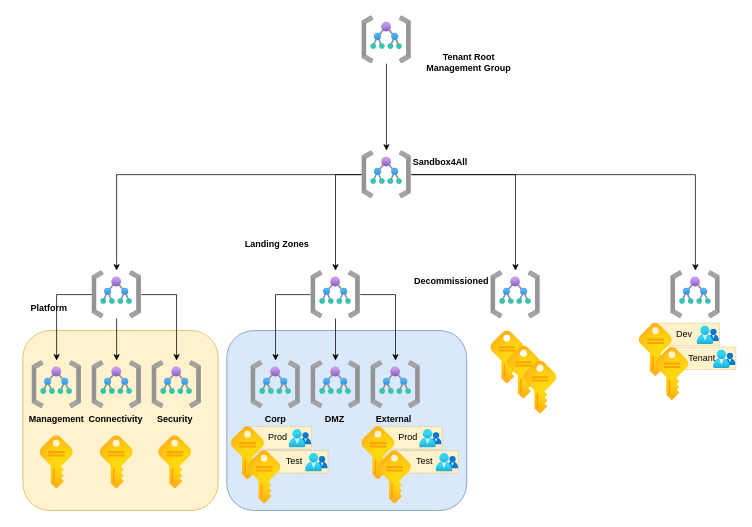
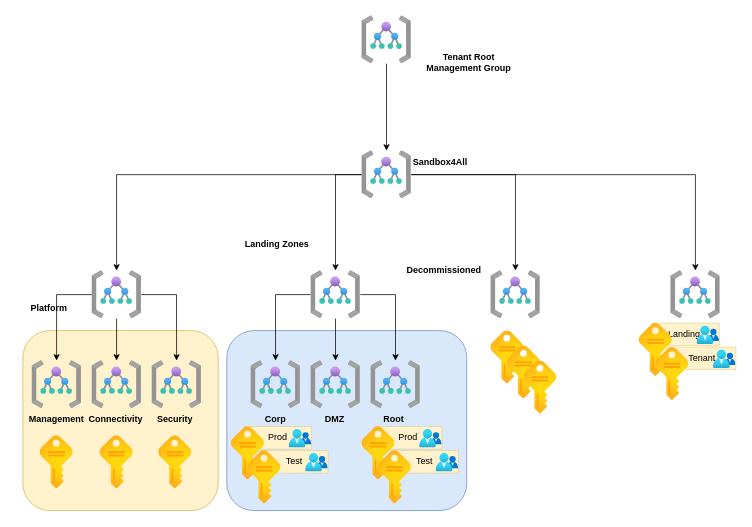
node "Decommissioned": moved (452, 282) -> (444, 270)
node "Dev": label "Dev" -> "Landing"
node "External": label "External" -> "Root"
